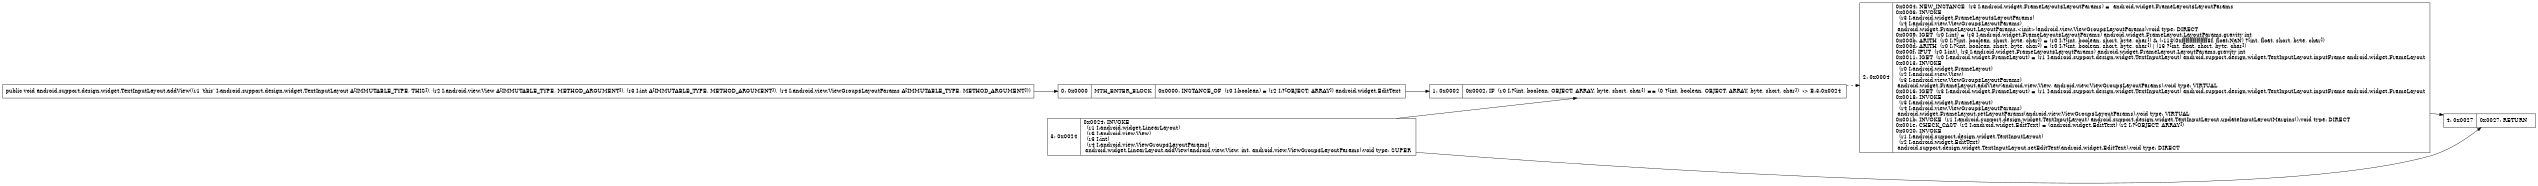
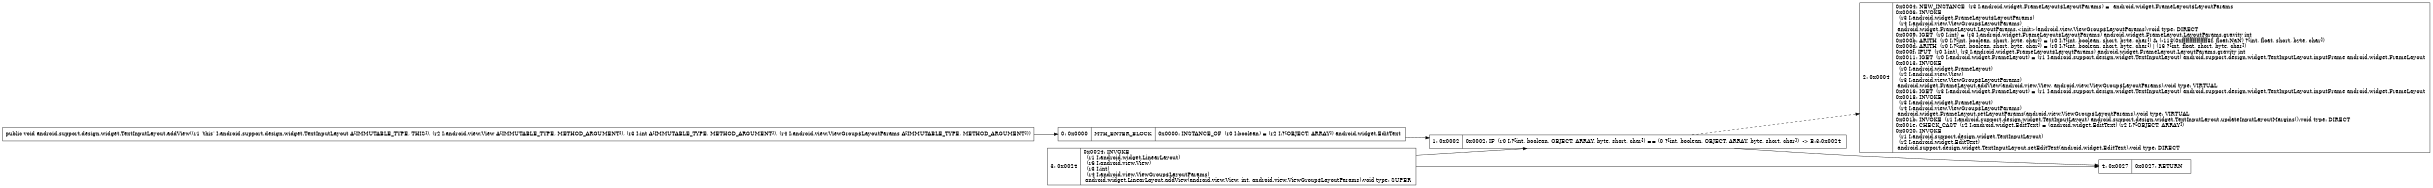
edge "2: 0x0004" -> "4: 0x0027": now "1: 0x0002" -> "4: 0x0027"
